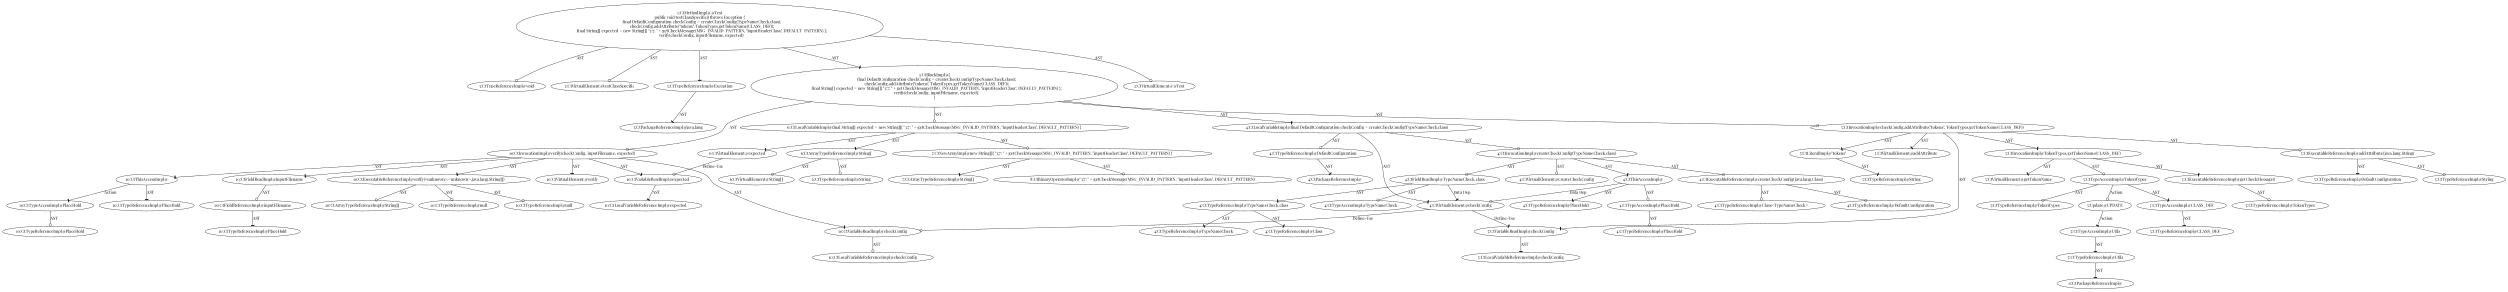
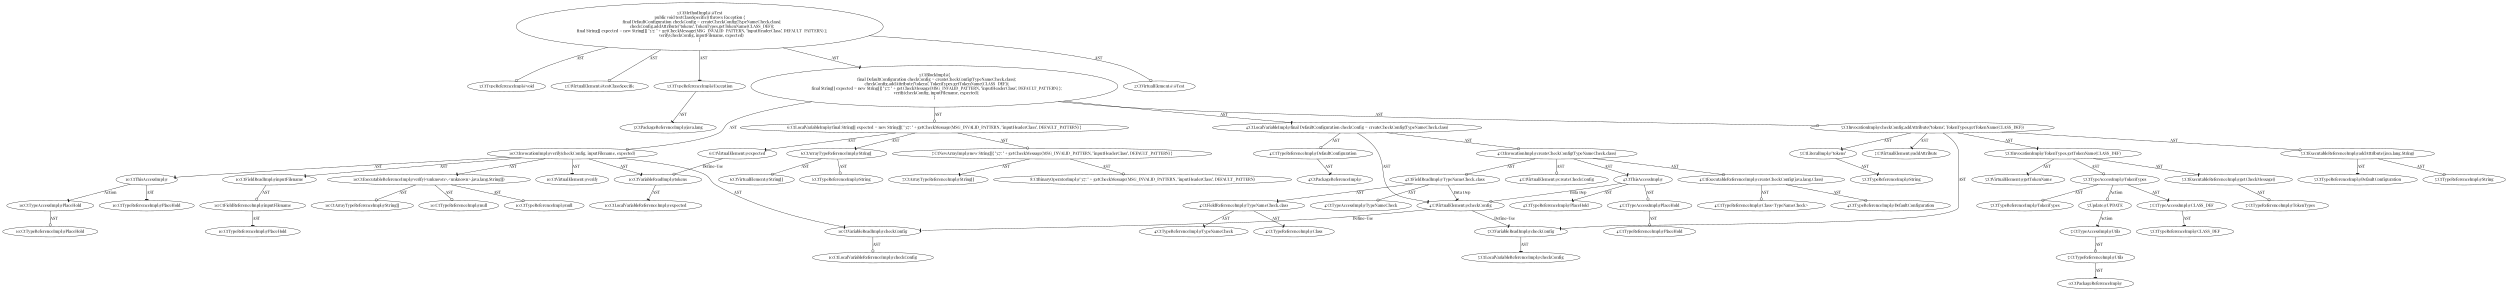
node "10:CtVariableReadImpl@expected": label "10:CtVariableReadImpl@expected" -> "10:CtVariableReadImpl@tokens"
node "4:CtTypeReferenceImpl@TypeNameCheck.class": label "4:CtTypeReferenceImpl@TypeNameCheck.class" -> "4:CtFieldReferenceImpl@TypeNameCheck.class"
edge "4:CtVirtualElement@checkConfig" -> "10:CtVariableReadImpl@checkConfig": arrowhead odot -> tee
edge "5:CtTypeAccessImpl@Utils" -> "5:CtTypeReferenceImpl@Utils": arrowhead tee -> odot
